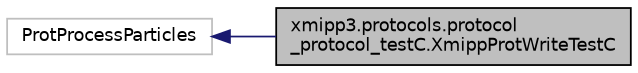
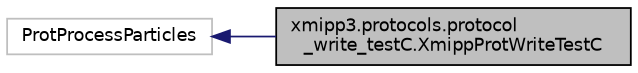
node "xmipp3.protocols.protocol _protocol_testC.XmippProtWriteTestC": label "xmipp3.protocols.protocol _protocol_testC.XmippProtWriteTestC" -> "xmipp3.protocols.protocol _write_testC.XmippProtWriteTestC"
